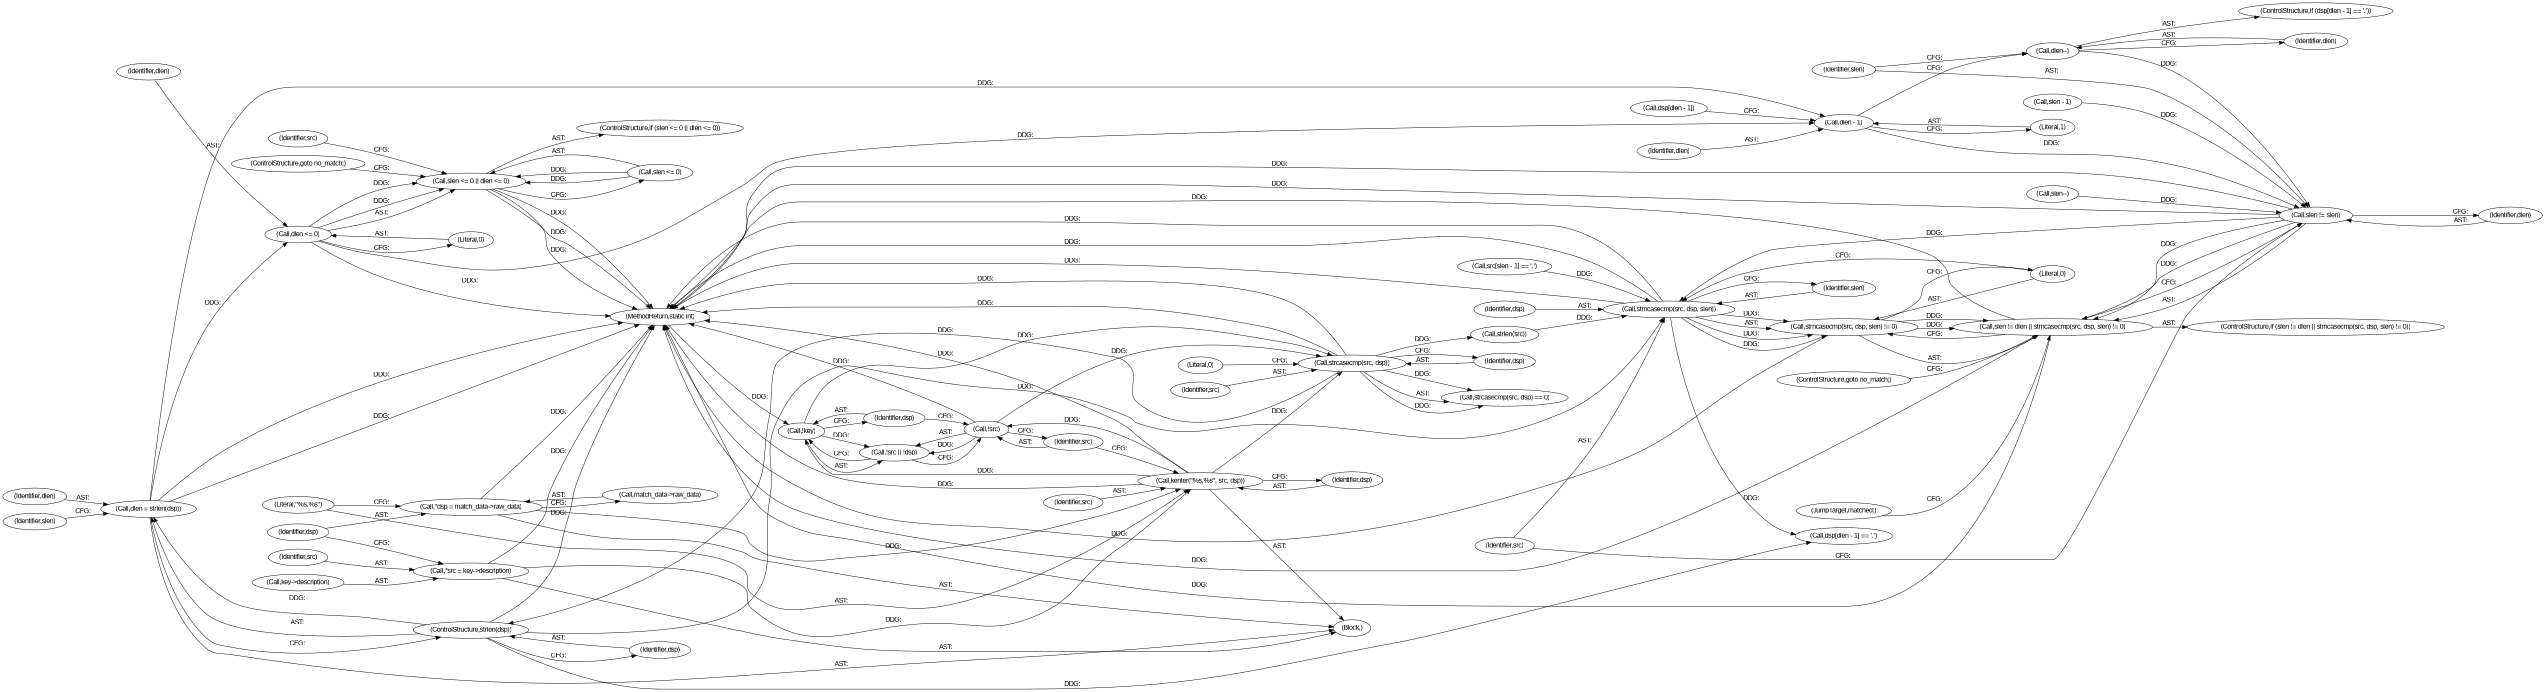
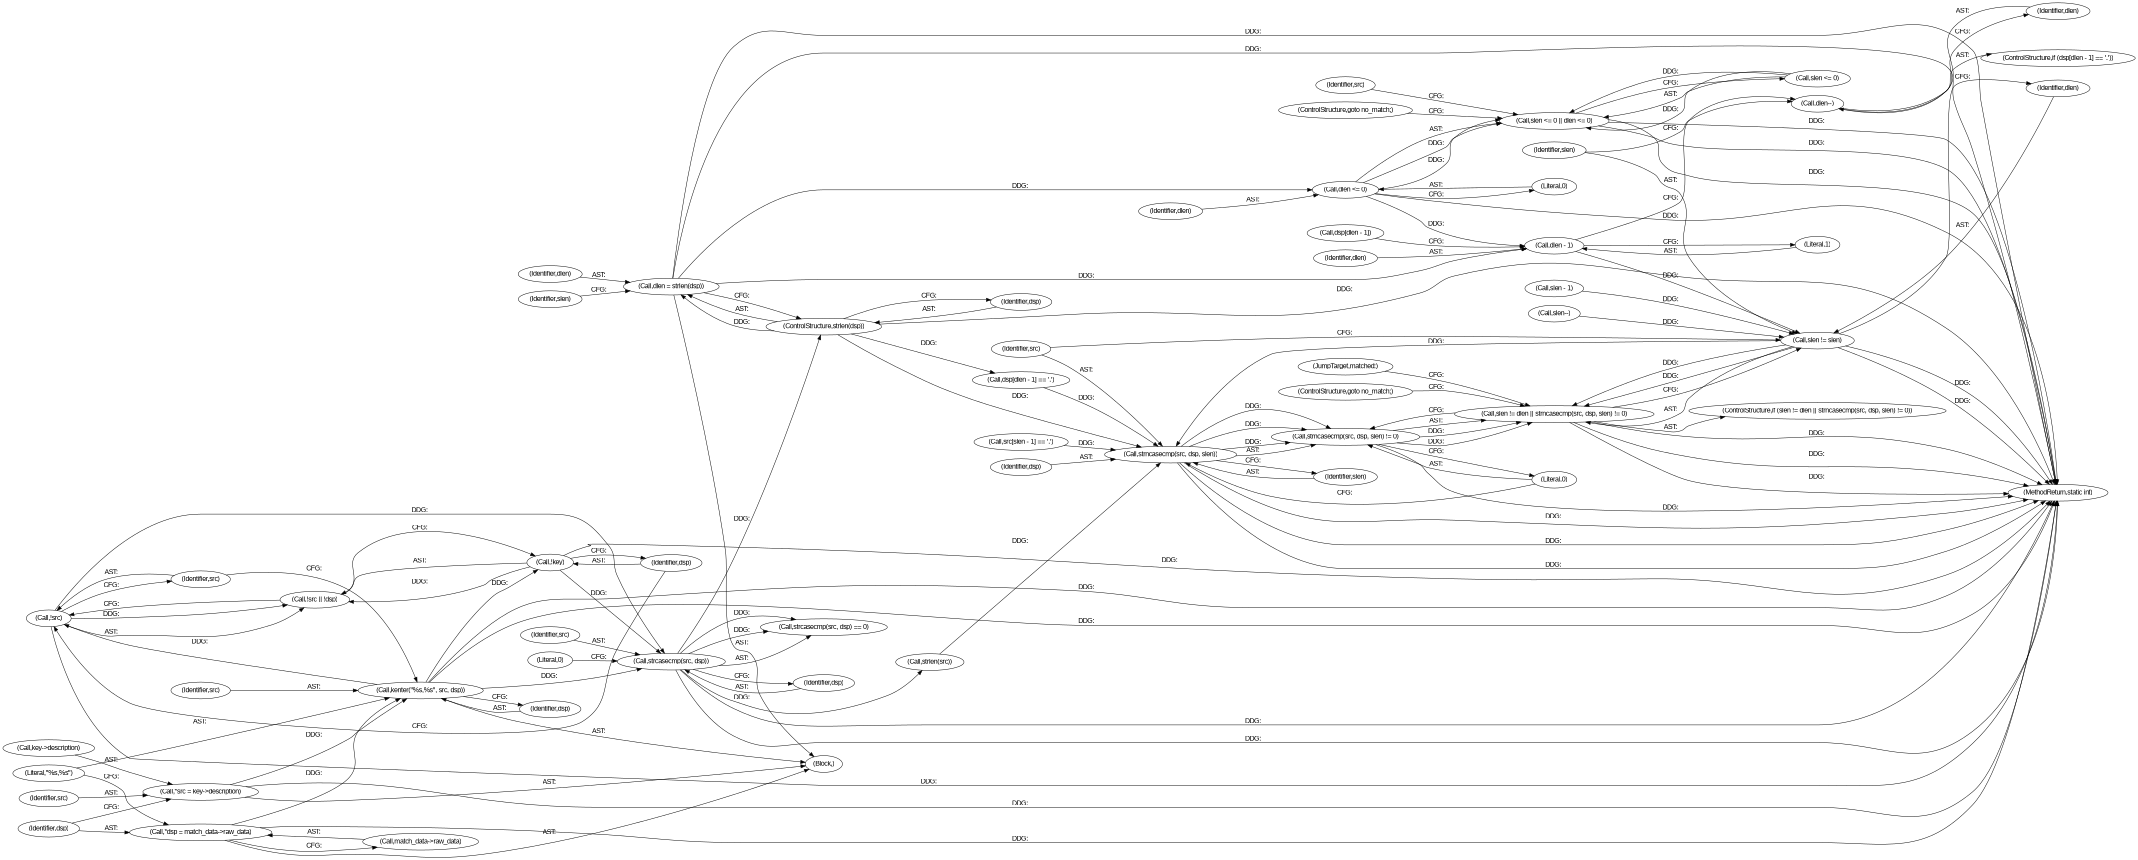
edge "(Call,dlen--)" -> "(Call,slen != slen)": removed, label "DDG:"
node "(ControlStructure,if (slen <= 0 || dlen <= 0))": removed
edge "(MethodReturn,static int)" -> "(Call,!key)": reversed
edge "(Call,strncasecmp(src, dsp, slen))" -> "(Call,dsp[dlen - 1] == '.')": reversed
